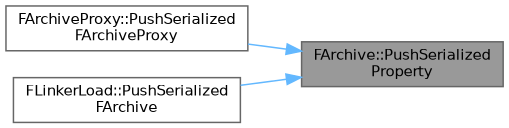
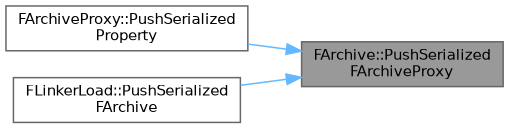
node "FArchiveProxy::PushSerialized FArchiveProxy": label "FArchiveProxy::PushSerialized FArchiveProxy" -> "FArchiveProxy::PushSerialized Property"
node "FArchive::PushSerialized Property": label "FArchive::PushSerialized Property" -> "FArchive::PushSerialized FArchiveProxy"
